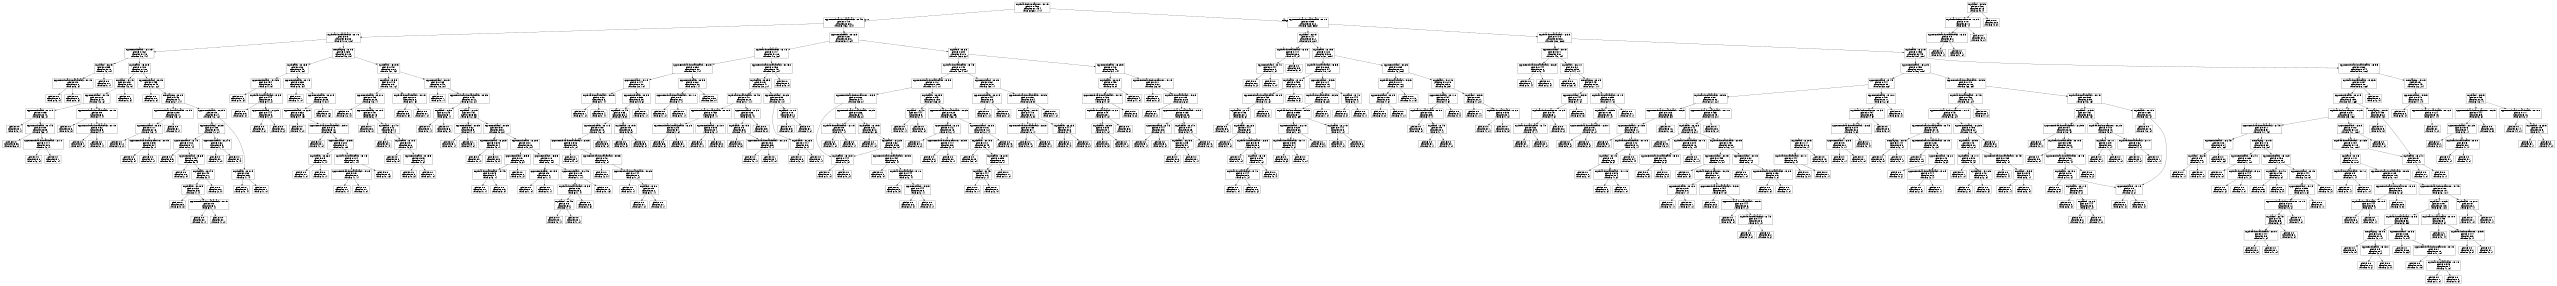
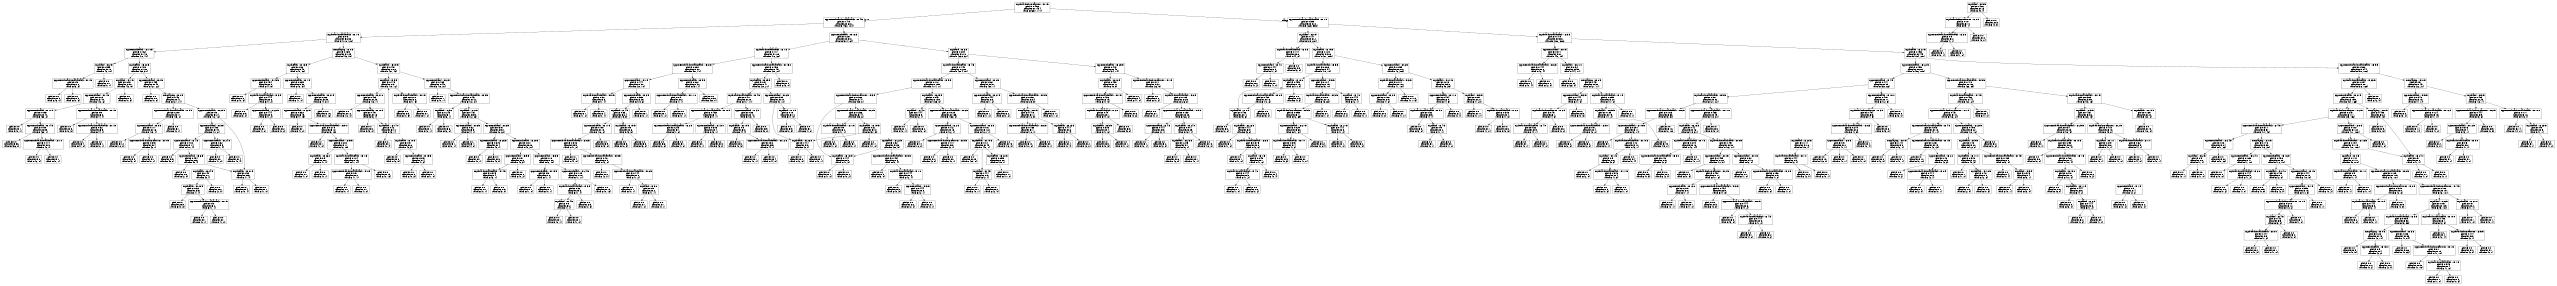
edge "my_health <= 21.0 gini = 0.32 samples = 55 value = [44, 11]" -> "me_playing <= 0.5 gini = 0.451 samples = 32 value = [21, 11]": removed
node "my_health <= 27.5 playing = 0.278 samples = 30 value = [5, 25]": label "my_health <= 27.5 playing = 0.278 samples = 30 value = [5, 25]" -> "my_health <= 27.5 gini = 0.278 samples = 30 value = [5, 25]"
edge "me_playing <= 0.5 gini = 0.5 samples = 43 value = [22, 21]" -> "my_hand <= 3.5 gini = 0.403 samples = 25 value = [18, 7]": added
node "my_hand <= 2.5 gini = 0.451 creatures = 35 value = [12, 23]": label "my_hand <= 2.5 gini = 0.451 creatures = 35 value = [12, 23]" -> "my_hand <= 2.5 gini = 0.451 samples = 35 value = [12, 23]"
edge "my_health <= 8.5 gini = 0.496 samples = 11 value = [5, 6]" -> "my_health <= 16.5 gini = 0.444 samples = 9 value = [3, 6]": now "my_health <= 8.5 gini = 0.496 samples = 11 value = [5, 6]" -> "my_health <= 18.0 gini = 0.499 samples = 19 value = [10, 9]"
node "gini = 0.0 samples = 14 value = [0, 14]": added
edge "my_health <= 14.0 gini = 0.42 samples = 10 value = [3, 7]" -> "my_health <= 10.5 gini = 0.5 samples = 6 value = [3, 3]": now "my_health <= 14.0 gini = 0.42 samples = 10 value = [3, 7]" -> "my_hand <= 5.5 gini = 0.475 samples = 31 value = [19, 12]"
edge "my_health <= 19.5 gini = 0.21 samples = 42 value = [37, 5]" -> "my_health <= 22.5 gini = 0.32 samples = 25 value = [20, 5]": now "my_health <= 19.5 gini = 0.21 samples = 42 value = [37, 5]" -> "my_health <= 26.5 gini = 0.444 samples = 3 value = [2, 1]"
edge "my_health <= 16.5 gini = 0.44 samples = 46 value = [15, 31]" -> "gini = 0.0 samples = 15 value = [15, 0]": now "my_health <= 29.5 gini = 0.188 samples = 19 value = [17, 2]" -> "gini = 0.0 samples = 15 value = [15, 0]"
edge "my_health <= 28.5 gini = 0.117 samples = 16 value = [15, 1]" -> "gini = 0.0 samples = 13 value = [13, 0]": now "opponent_hand <= 8.5 gini = 0.5 samples = 2 value = [1, 1]" -> "gini = 0.0 samples = 13 value = [13, 0]"
edge "my_health <= 19.5 gini = 0.165 samples = 22 value = [20, 2]" -> "opponent_hand <= 1.5 gini = 0.5 samples = 4 value = [2, 2]": removed
edge "opponent_hand <= 6.5 gini = 0.494 samples = 9 value = [5, 4]" -> "my_health <= 24.5 gini = 0.49 samples = 7 value = [3, 4]": now "opponent_hand <= 6.5 gini = 0.494 samples = 9 value = [5, 4]" -> "my_health <= 21.5 gini = 0.32 samples = 5 value = [1, 4]"
edge "my_health <= 20.5 gini = 0.095 samples = 20 value = [19, 1]" -> "my_hand <= 4.5 gini = 0.444 samples = 3 value = [2, 1]": now "my_health <= 19.5 gini = 0.04 samples = 49 value = [48, 1]" -> "my_hand <= 4.5 gini = 0.444 samples = 3 value = [2, 1]"
edge "my_health <= 15.0 gini = 0.278 samples = 12 value = [10, 2]" -> "opponent_hand <= 1.5 gini = 0.5 samples = 4 value = [2, 2]": now "my_health <= 15.0 gini = 0.278 samples = 12 value = [10, 2]" -> "my_health <= 11.5 gini = 0.444 samples = 6 value = [4, 2]"
